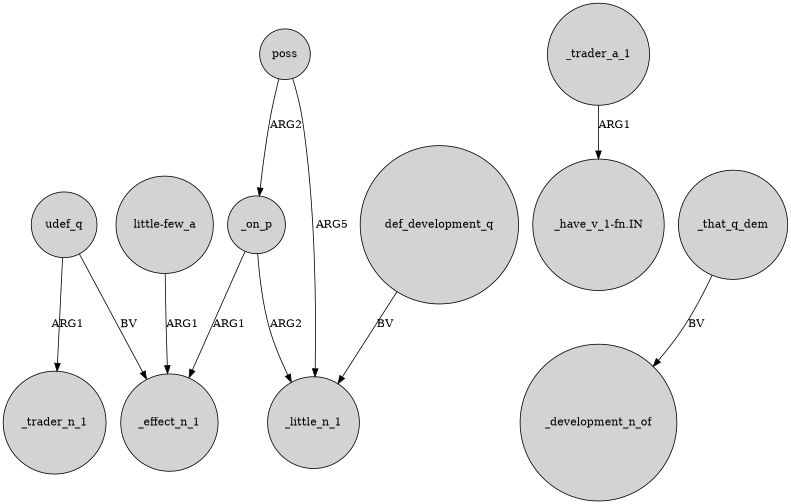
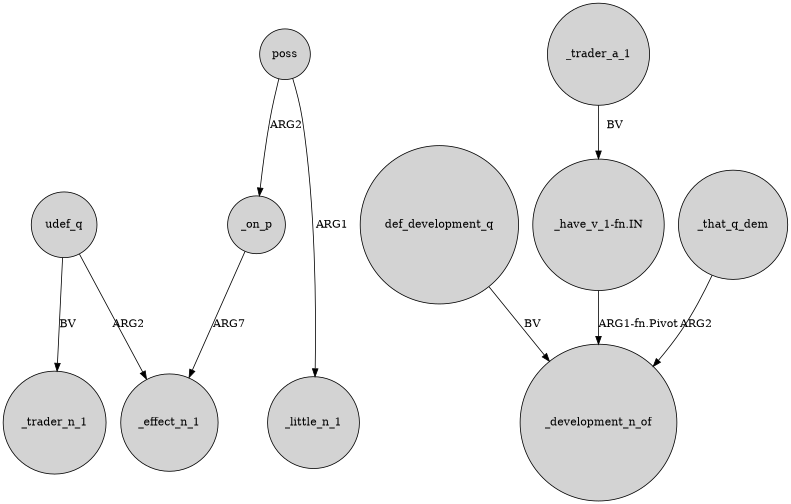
edge "_trader_a_1" -> "_have_v_1-fn.IN": label "ARG1" -> "BV"
node "little-few_a": removed
edge "poss" -> "_little_n_1": label "ARG5" -> "ARG1"
edge "_have_v_1-fn.IN" -> "_development_n_of": added, label "ARG1-fn.Pivot"
edge "_on_p" -> "_little_n_1": removed, label "ARG2"
edge "udef_q" -> "_trader_n_1": label "ARG1" -> "BV"
edge "udef_q" -> "_effect_n_1": label "BV" -> "ARG2"
edge "_on_p" -> "_effect_n_1": label "ARG1" -> "ARG7"
edge "_that_q_dem" -> "_development_n_of": label "BV" -> "ARG2"
edge "def_development_q" -> "_little_n_1": now "def_development_q" -> "_development_n_of"
